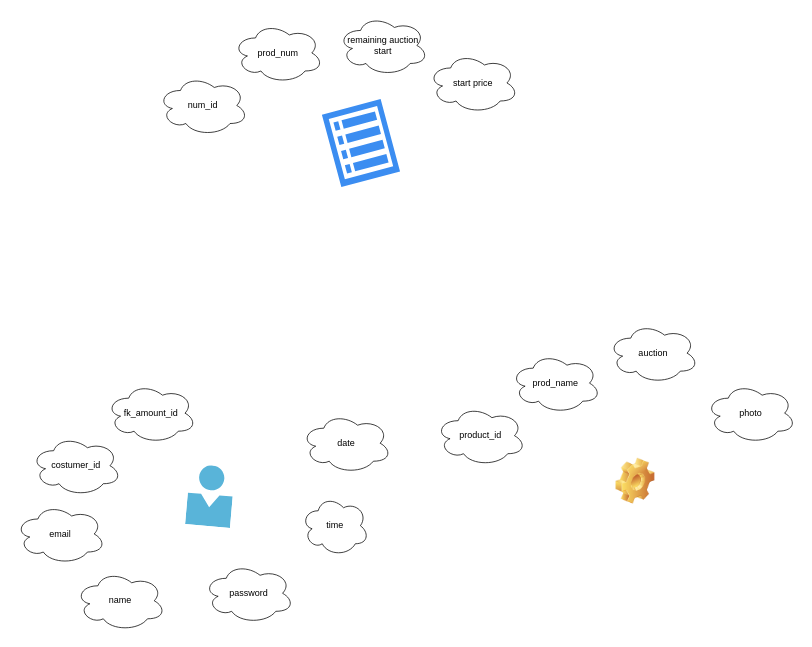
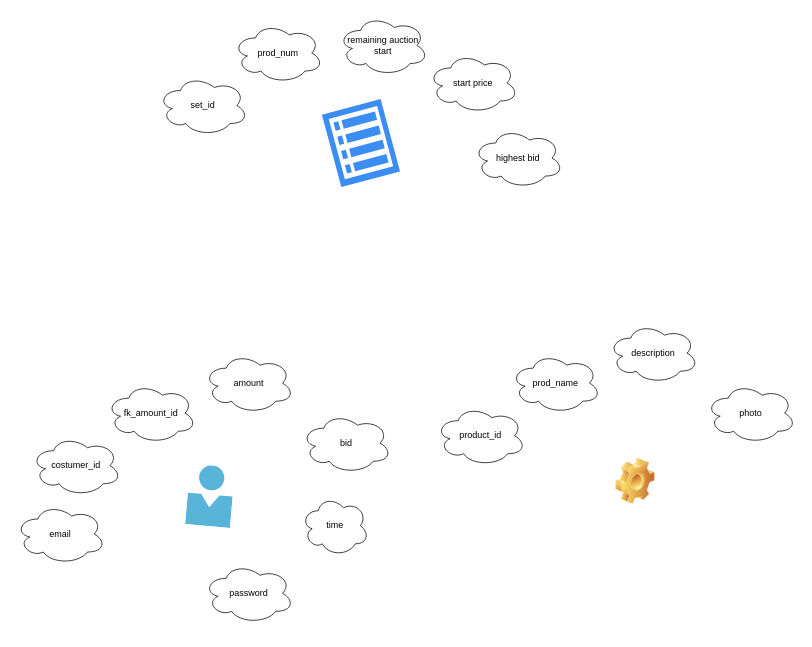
node "num_id": label "num_id" -> "set_id"
node "highest bid": added
node "auction": label "auction" -> "description"
node "amount": added
node "date": label "date" -> "bid"
node "name": removed
